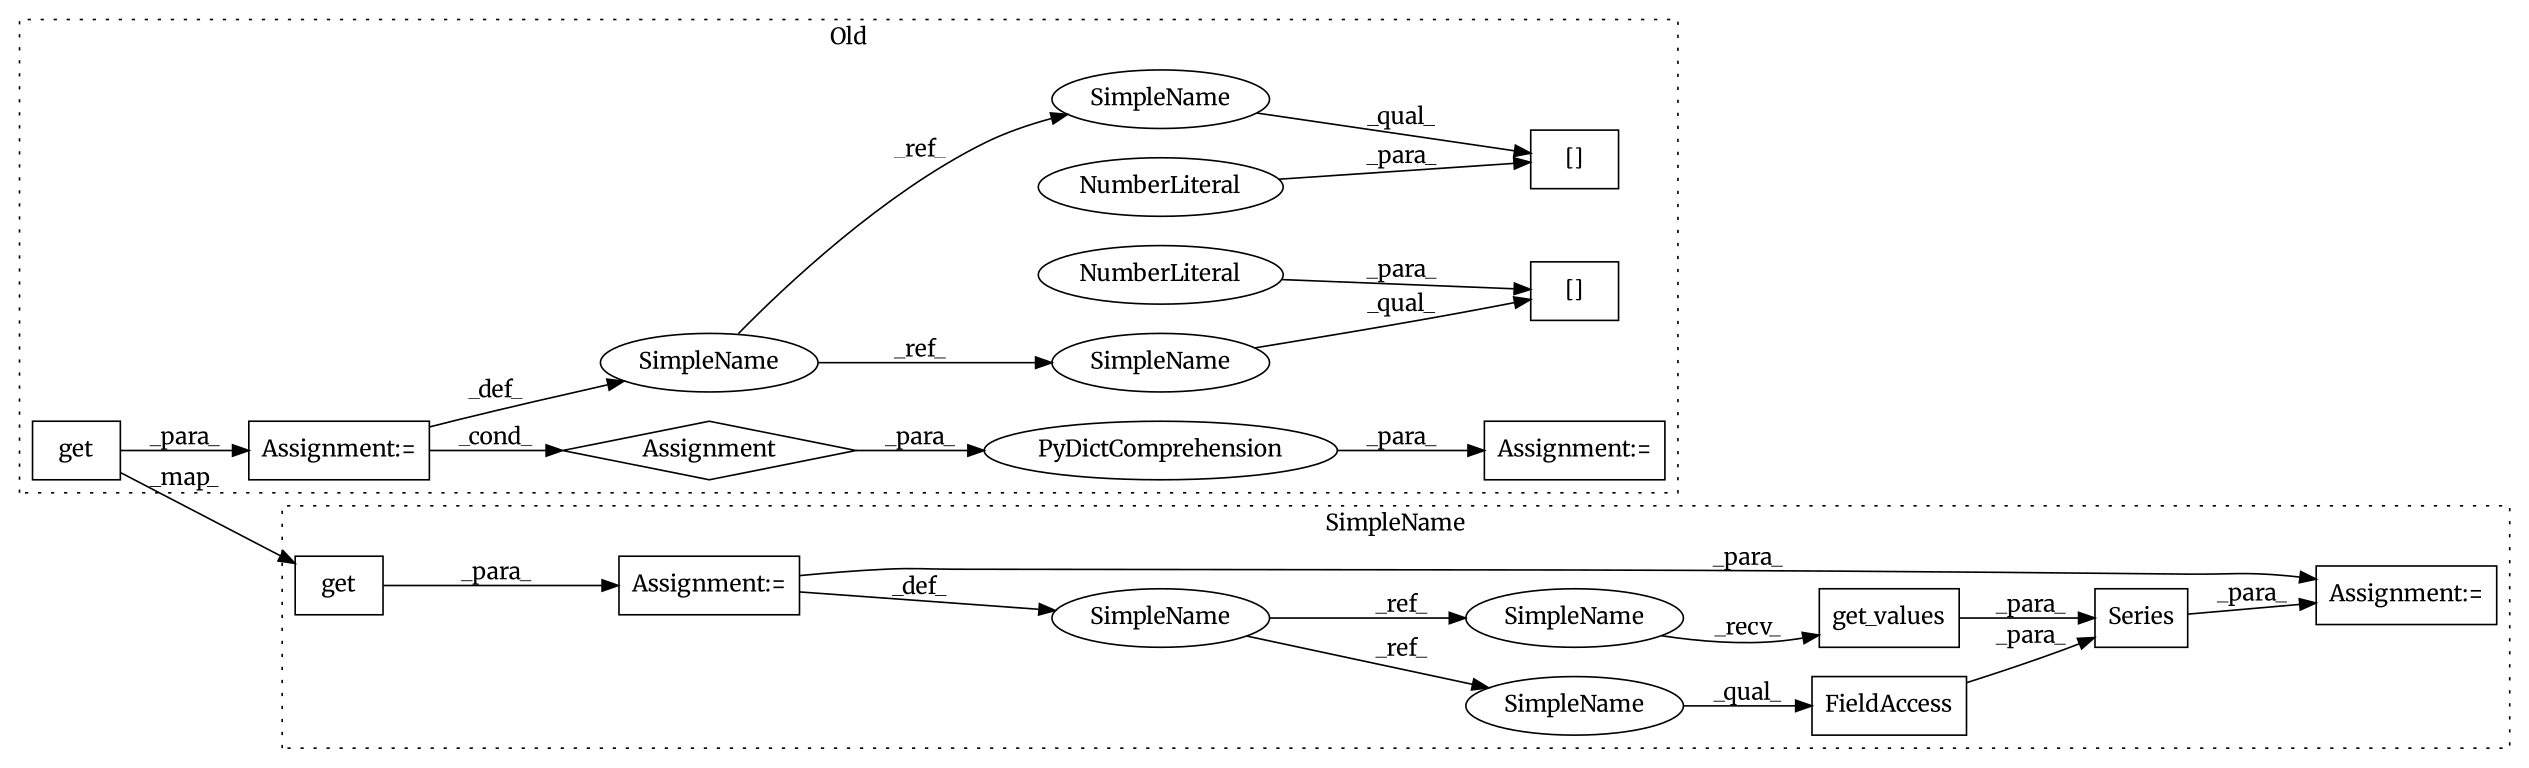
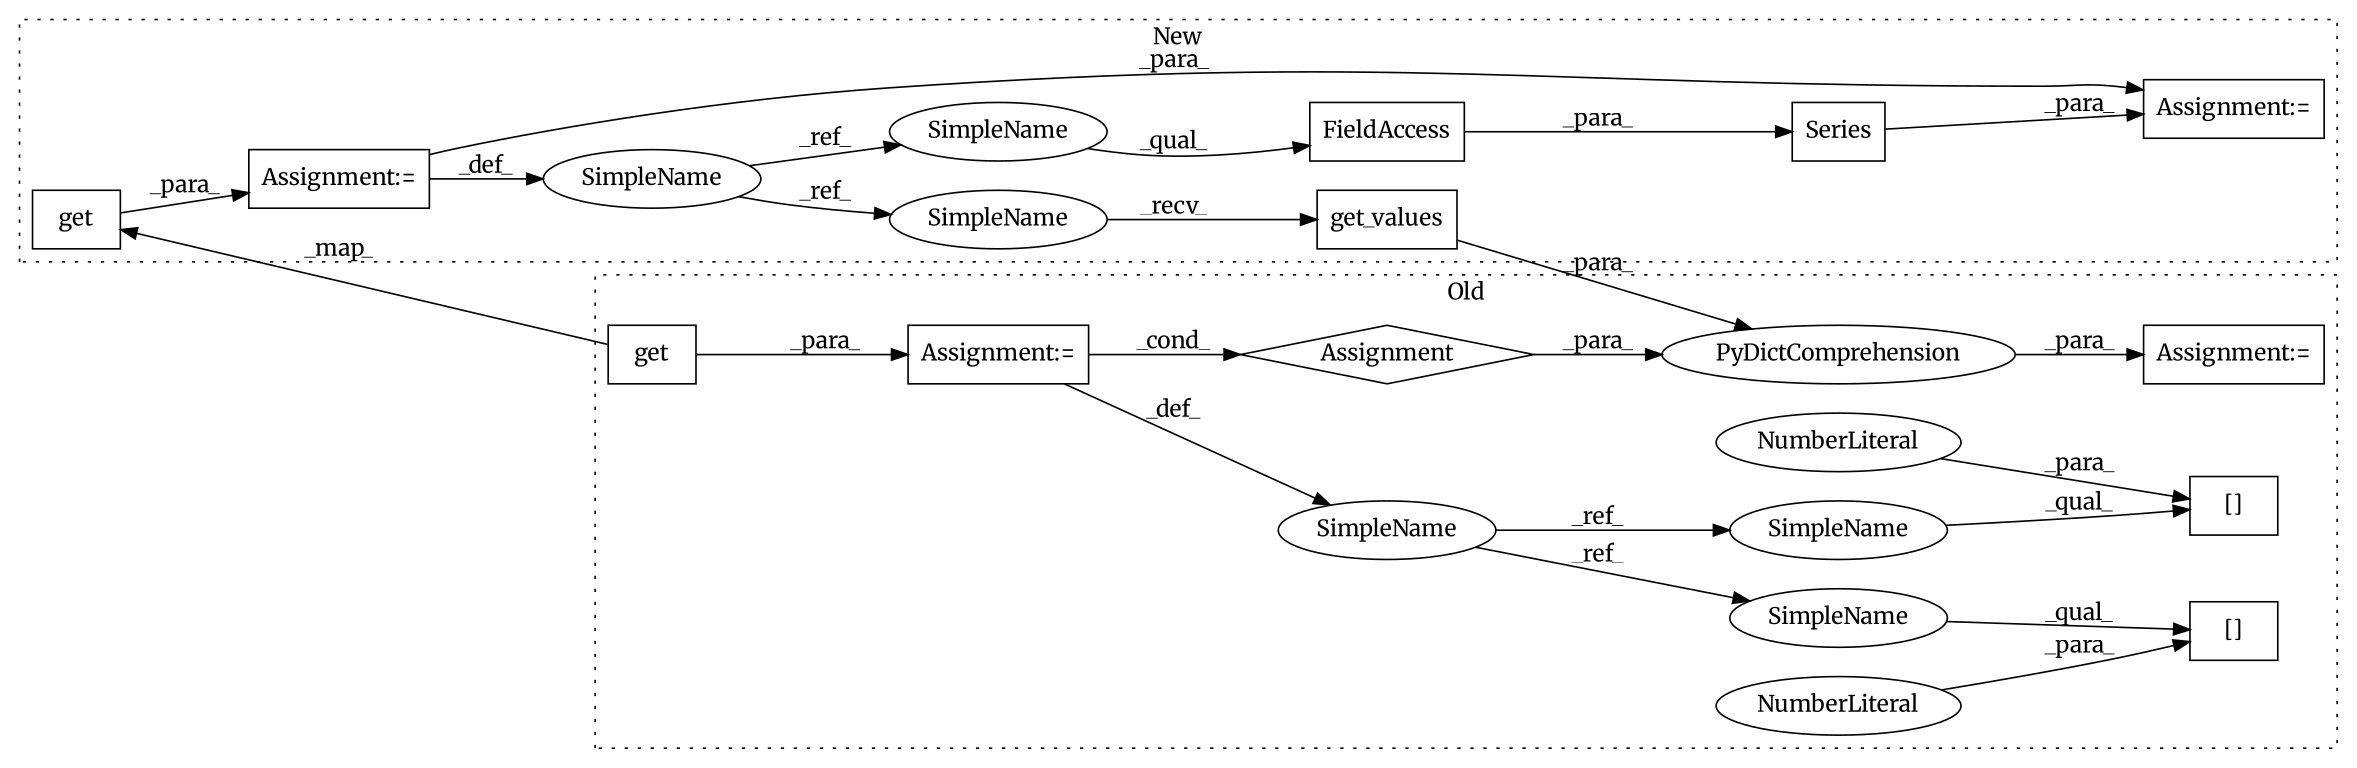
cluster "SimpleName": label "SimpleName" -> "New"
edge "get_values" -> "Series": now "get_values" -> "PyDictComprehension"
